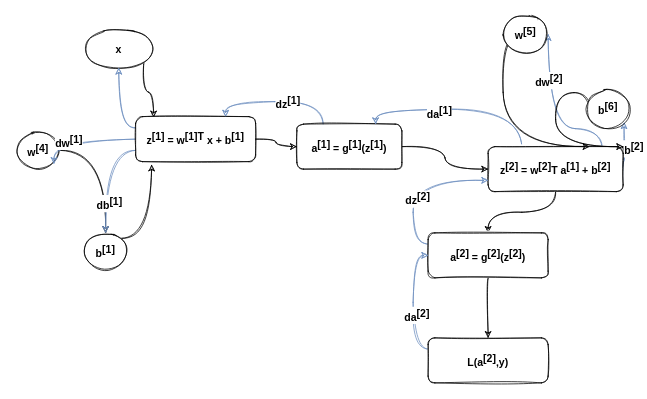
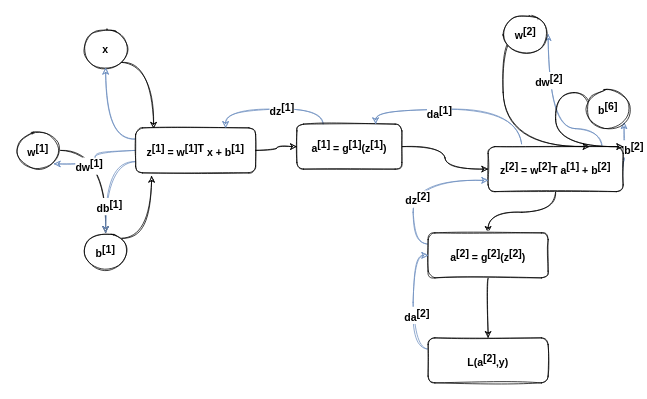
node "w[5]": label "w[5]" -> "w[2]"
node "x": size 71x38 -> 45x38
node "z[1] = w[1]T x + b[1]": moved (195, 139) -> (195, 150)
node "w[4]": label "w[4]" -> "w[1]"
